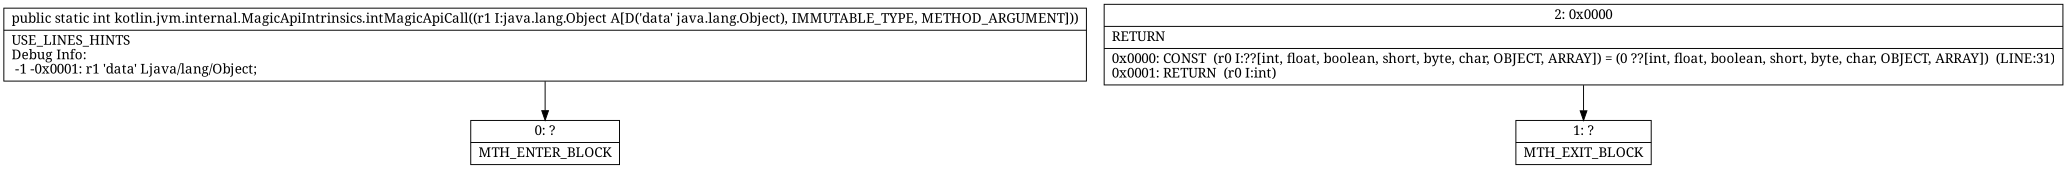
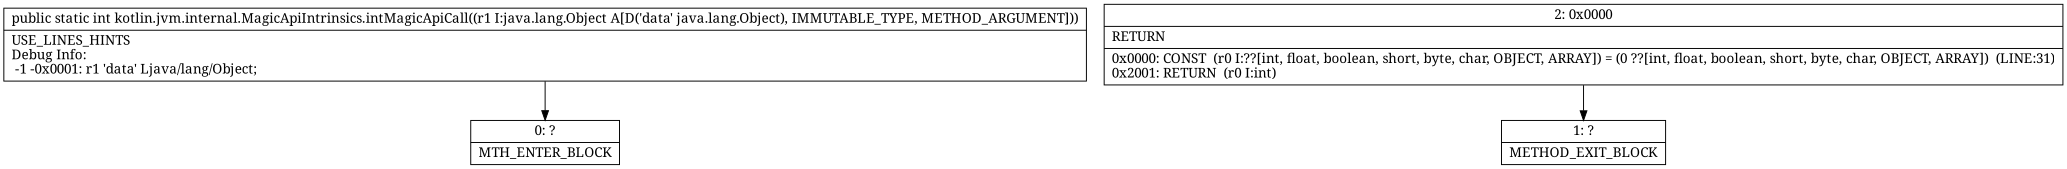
node "2: 0x0000": text "0x0001: RETURN  (r0 I:int)" -> "0x2001: RETURN  (r0 I:int)"
node "1: ?": text "MTH_EXIT_BLOCK" -> "METHOD_EXIT_BLOCK"
